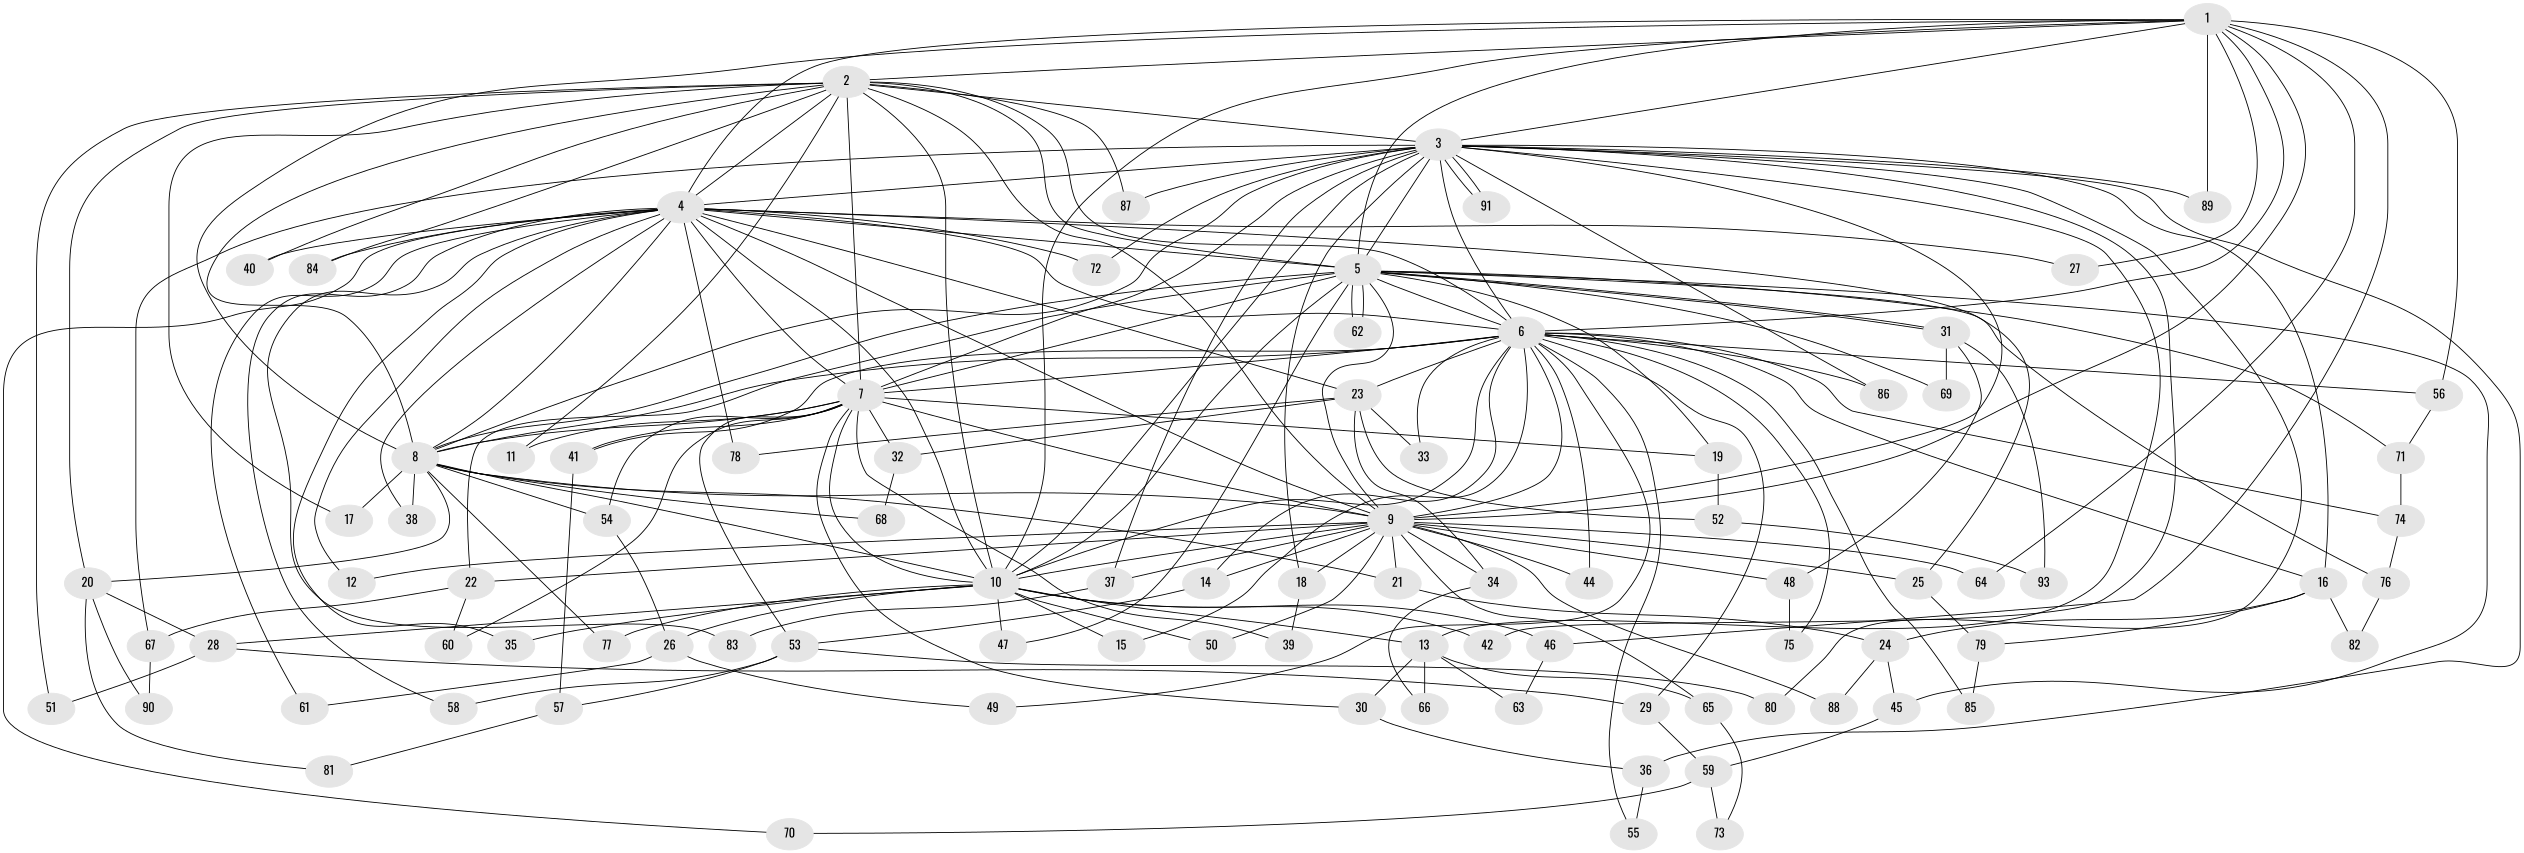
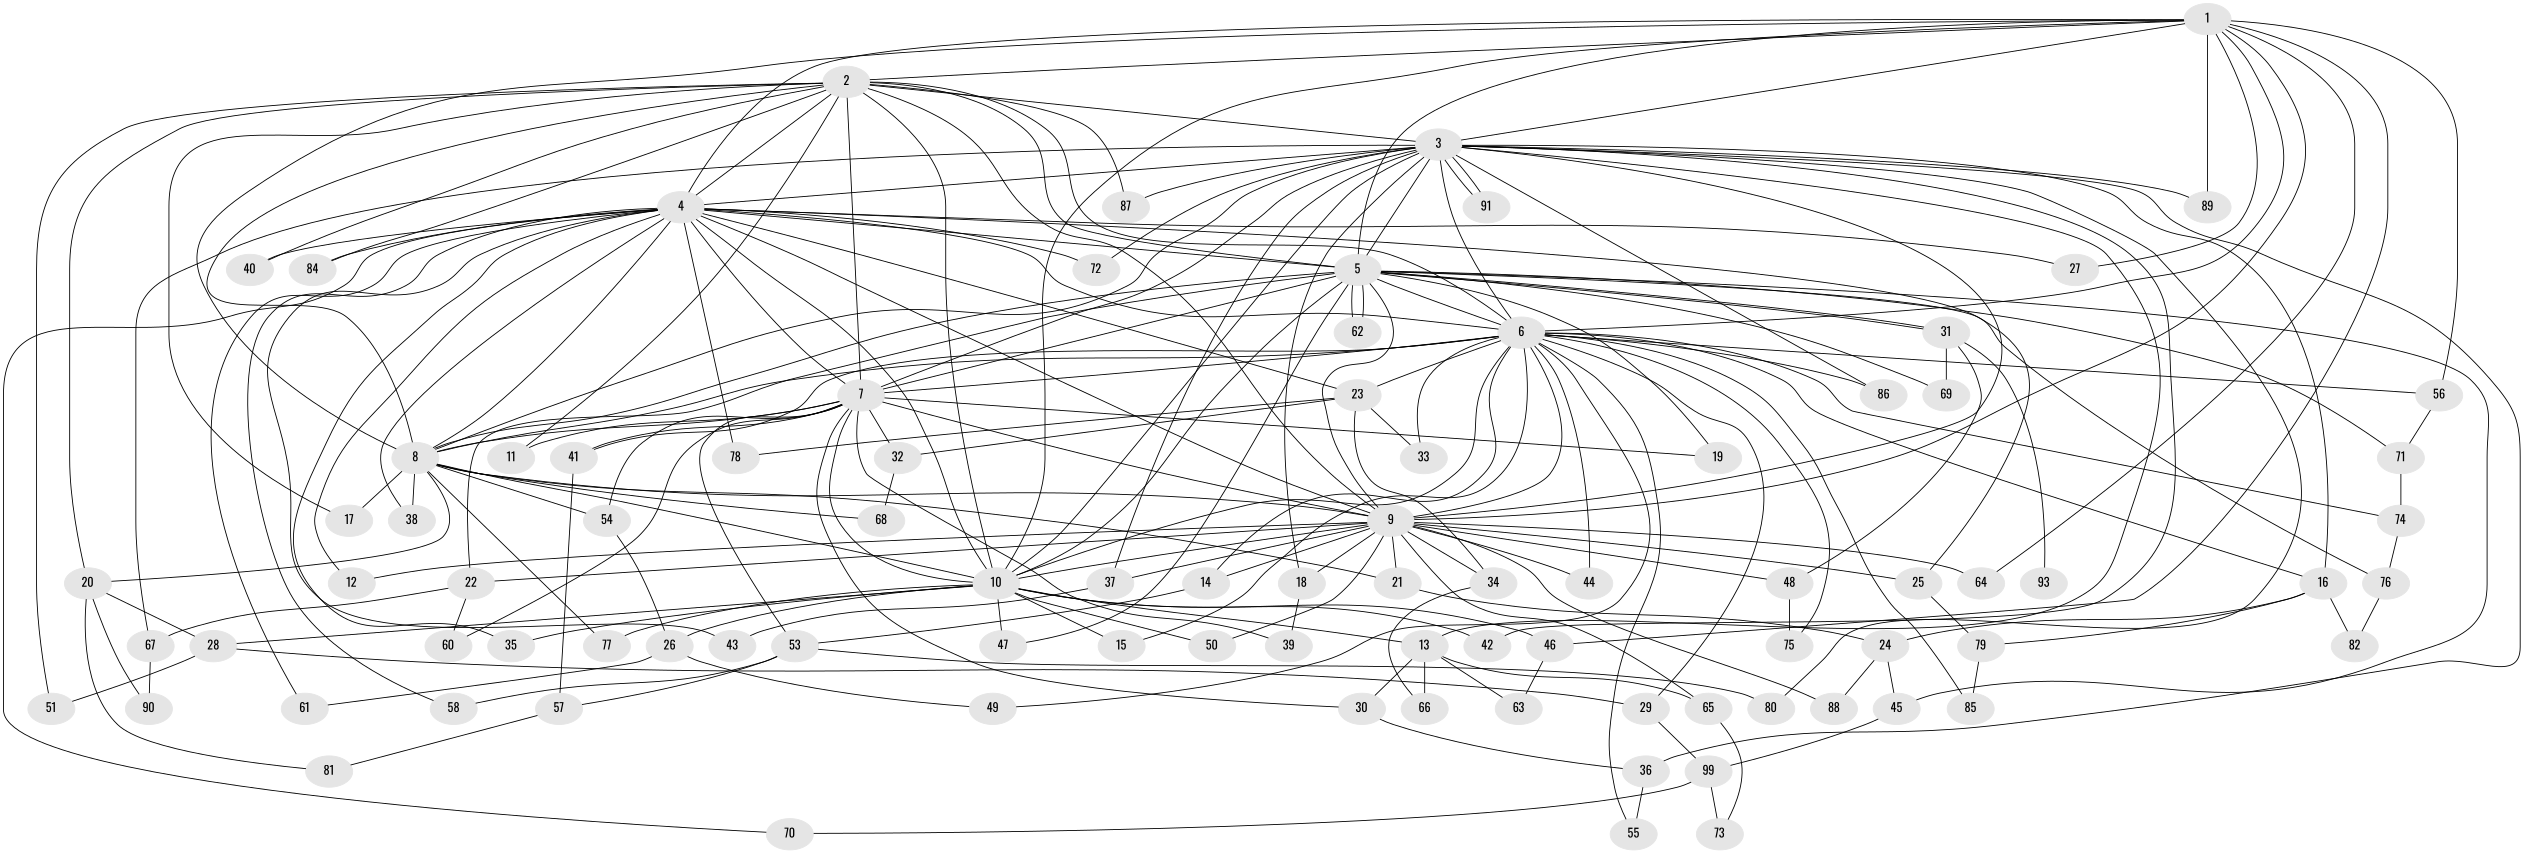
node "52": removed
node "83": label "83" -> "43"
node "59": label "59" -> "99"
